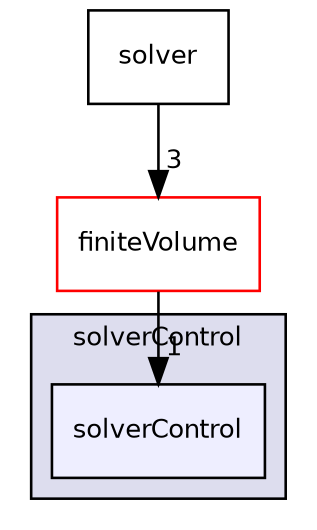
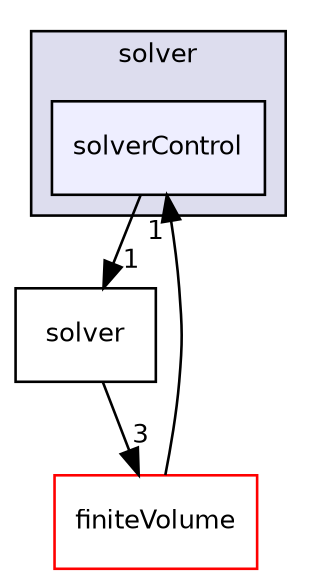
edge "solverControl" -> "solver": added
cluster "solverControl": label "solverControl" -> "solver"
